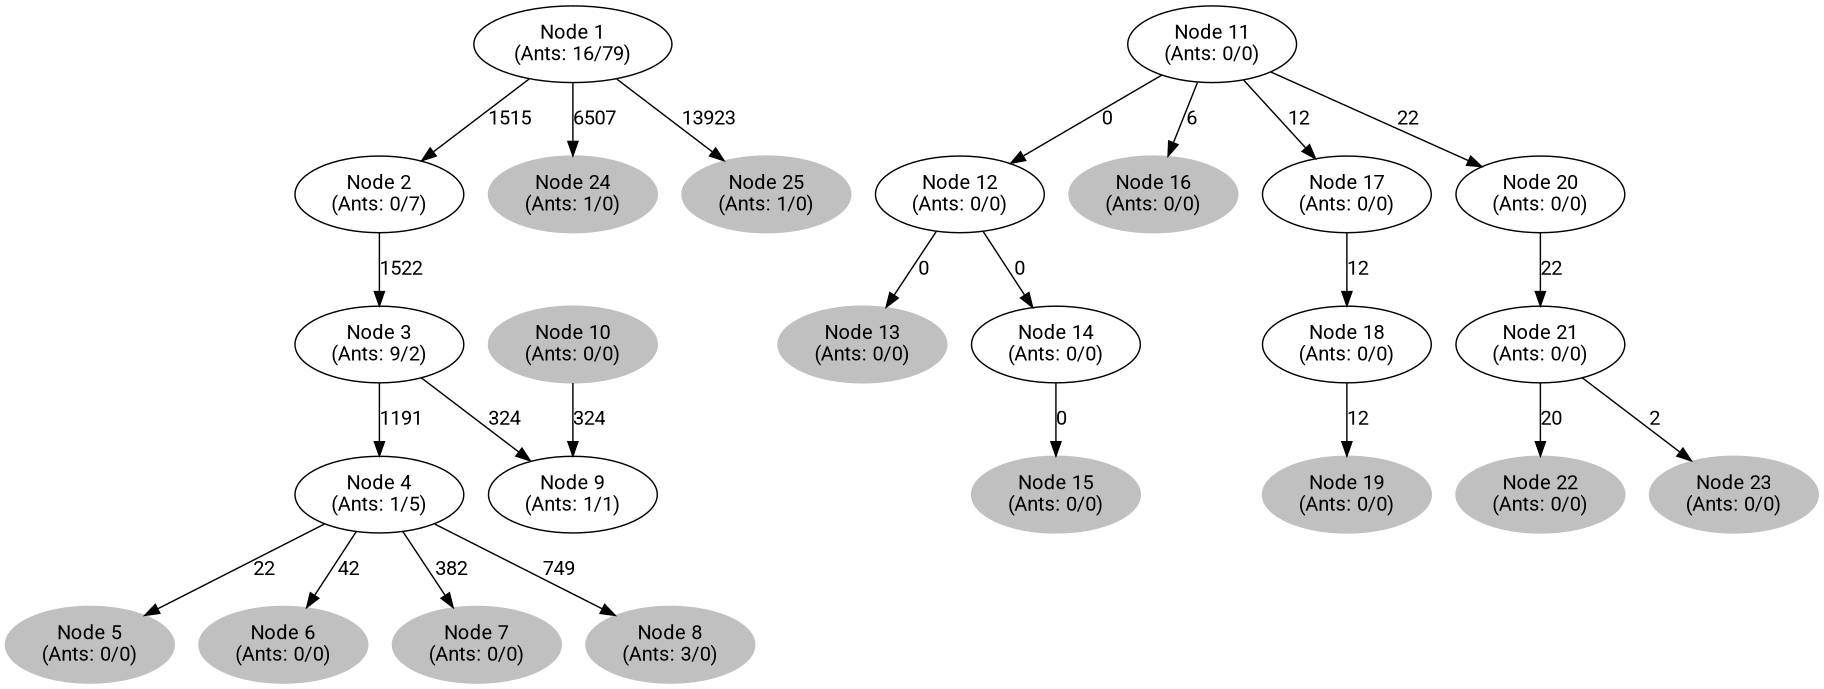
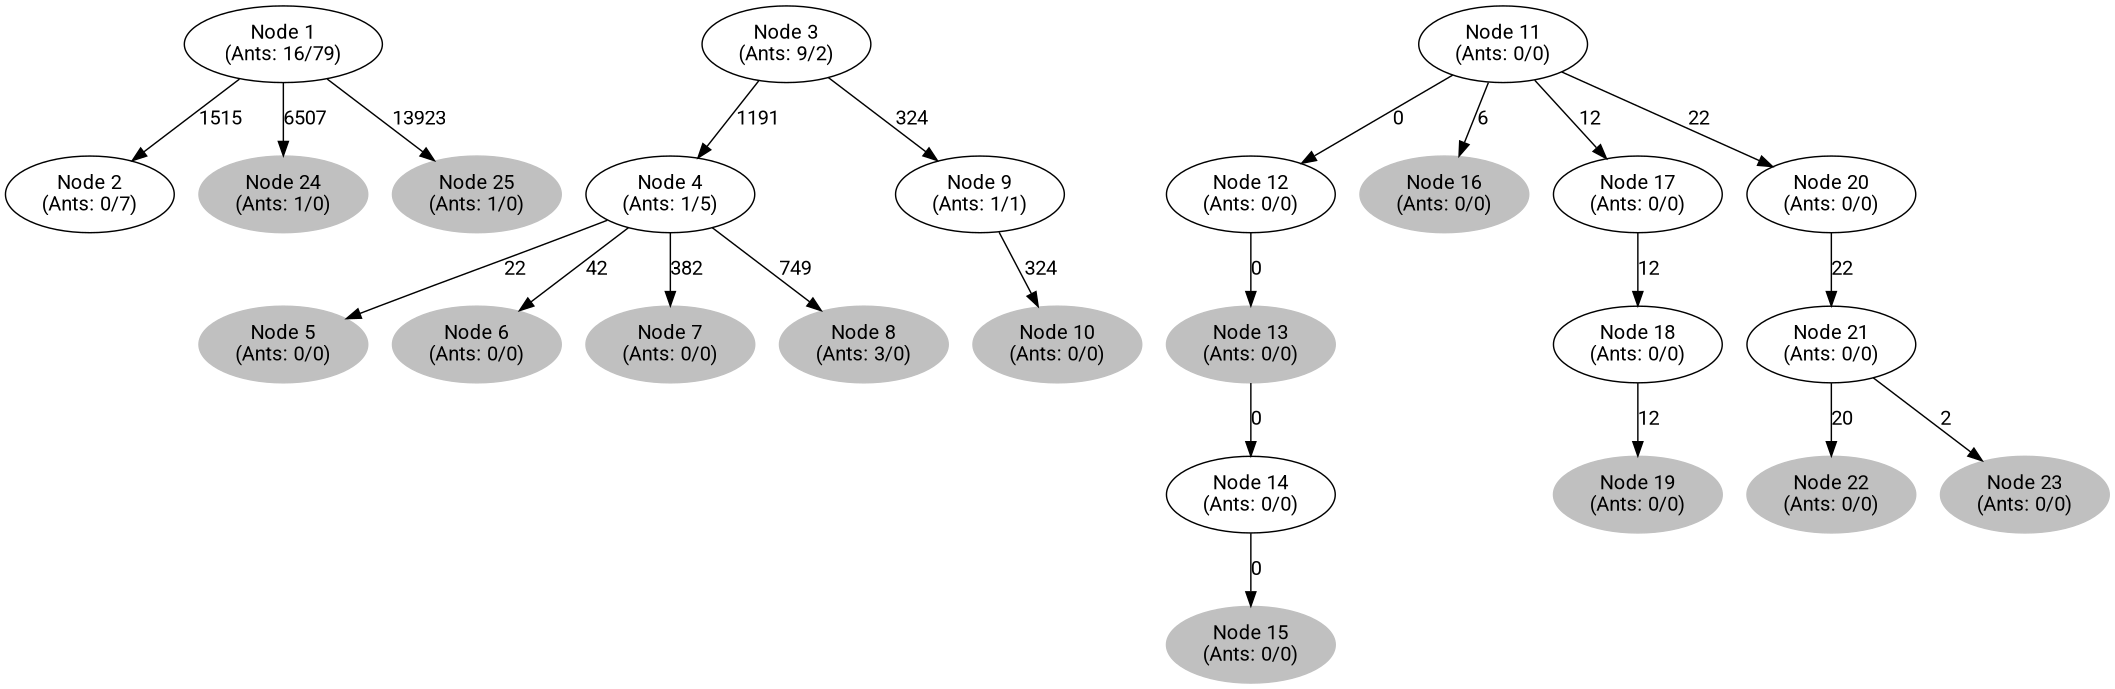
edge "Node 2 (Ants: 0/7)" -> "Node 3 (Ants: 9/2)": removed, label "1522"
edge "Node 12 (Ants: 0/0)" -> "Node 14 (Ants: 0/0)": now "Node 13 (Ants: 0/0)" -> "Node 14 (Ants: 0/0)"
edge "Node 10 (Ants: 0/0)" -> "Node 9 (Ants: 1/1)": reversed
